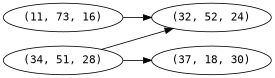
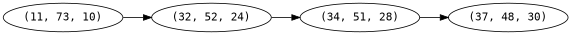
node "(11, 73, 16)": label "(11, 73, 16)" -> "(11, 73, 10)"
edge "(34, 51, 28)" -> "(32, 52, 24)": reversed
node "(37, 18, 30)": label "(37, 18, 30)" -> "(37, 48, 30)"
